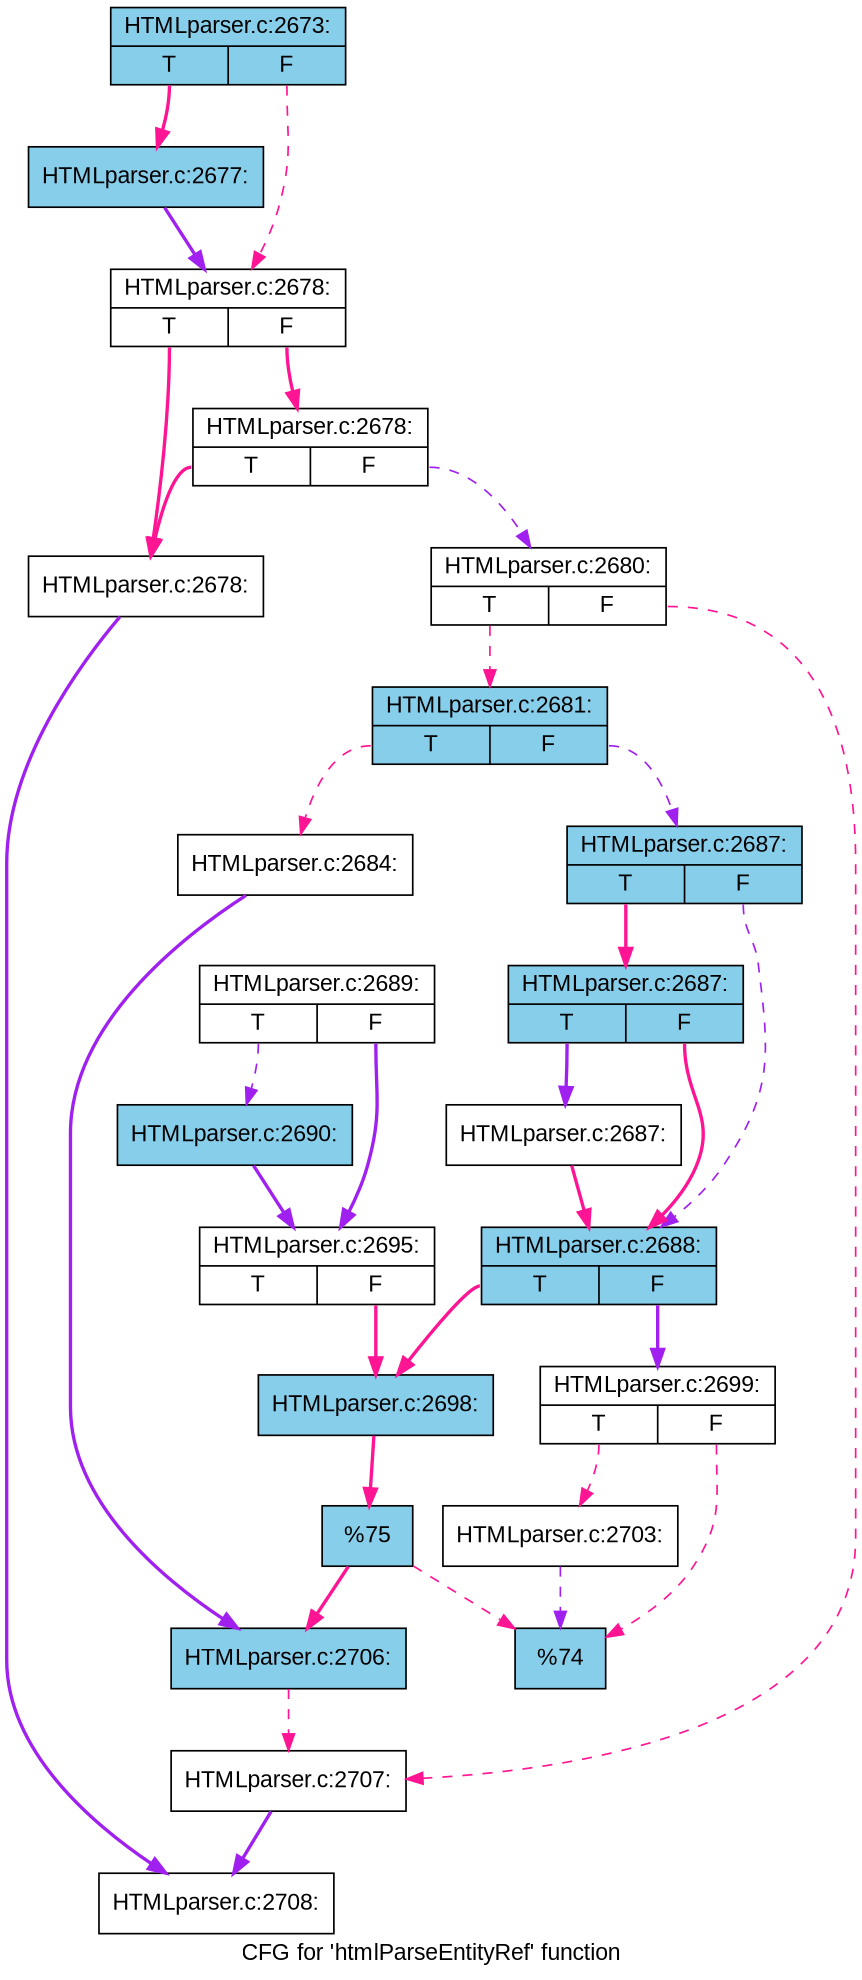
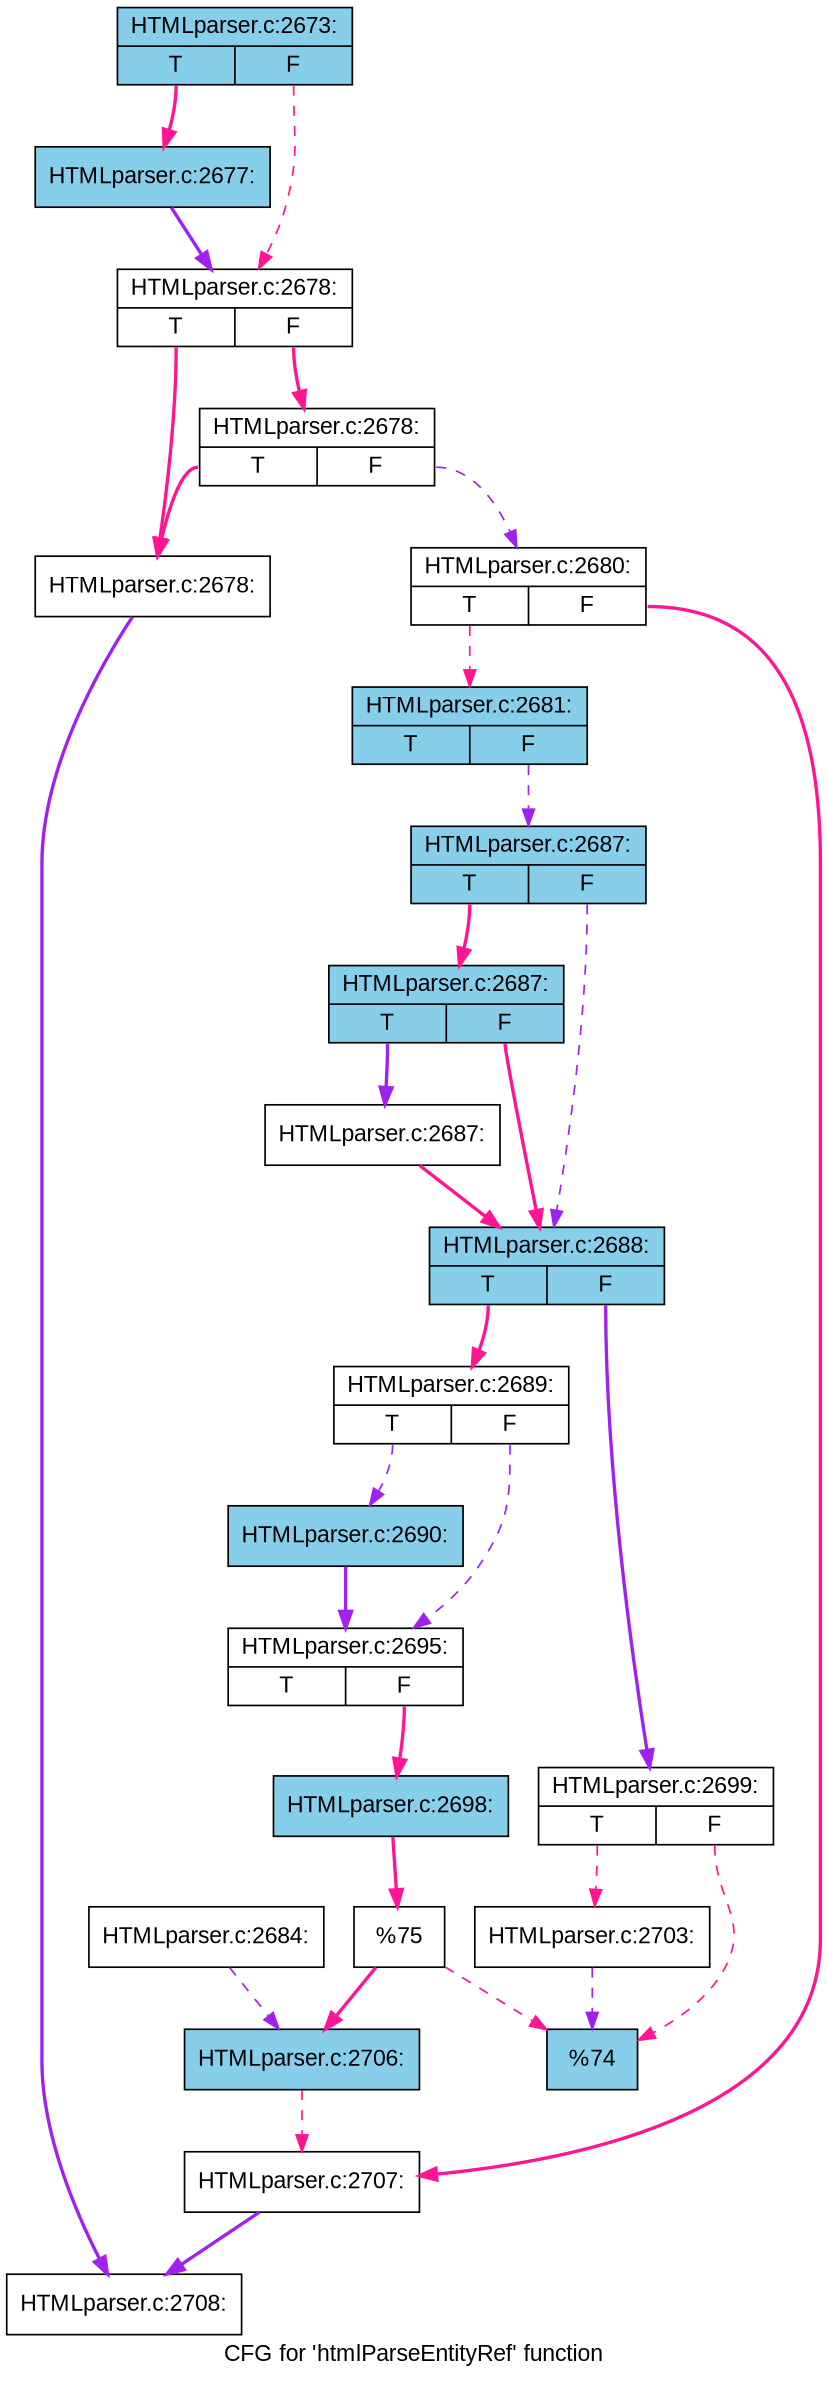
edge "HTMLparser.c:2681:" -> "HTMLparser.c:2684:": removed
edge "HTMLparser.c:2689:" -> "HTMLparser.c:2695:": style bold -> dashed
edge "HTMLparser.c:2684:" -> "HTMLparser.c:2706:": style bold -> dashed
edge "HTMLparser.c:2680:" -> "HTMLparser.c:2707:": style dashed -> bold
edge "HTMLparser.c:2688:" -> "HTMLparser.c:2698:": now "HTMLparser.c:2688:" -> "HTMLparser.c:2689:"
node "%75": fillcolor skyblue -> white
